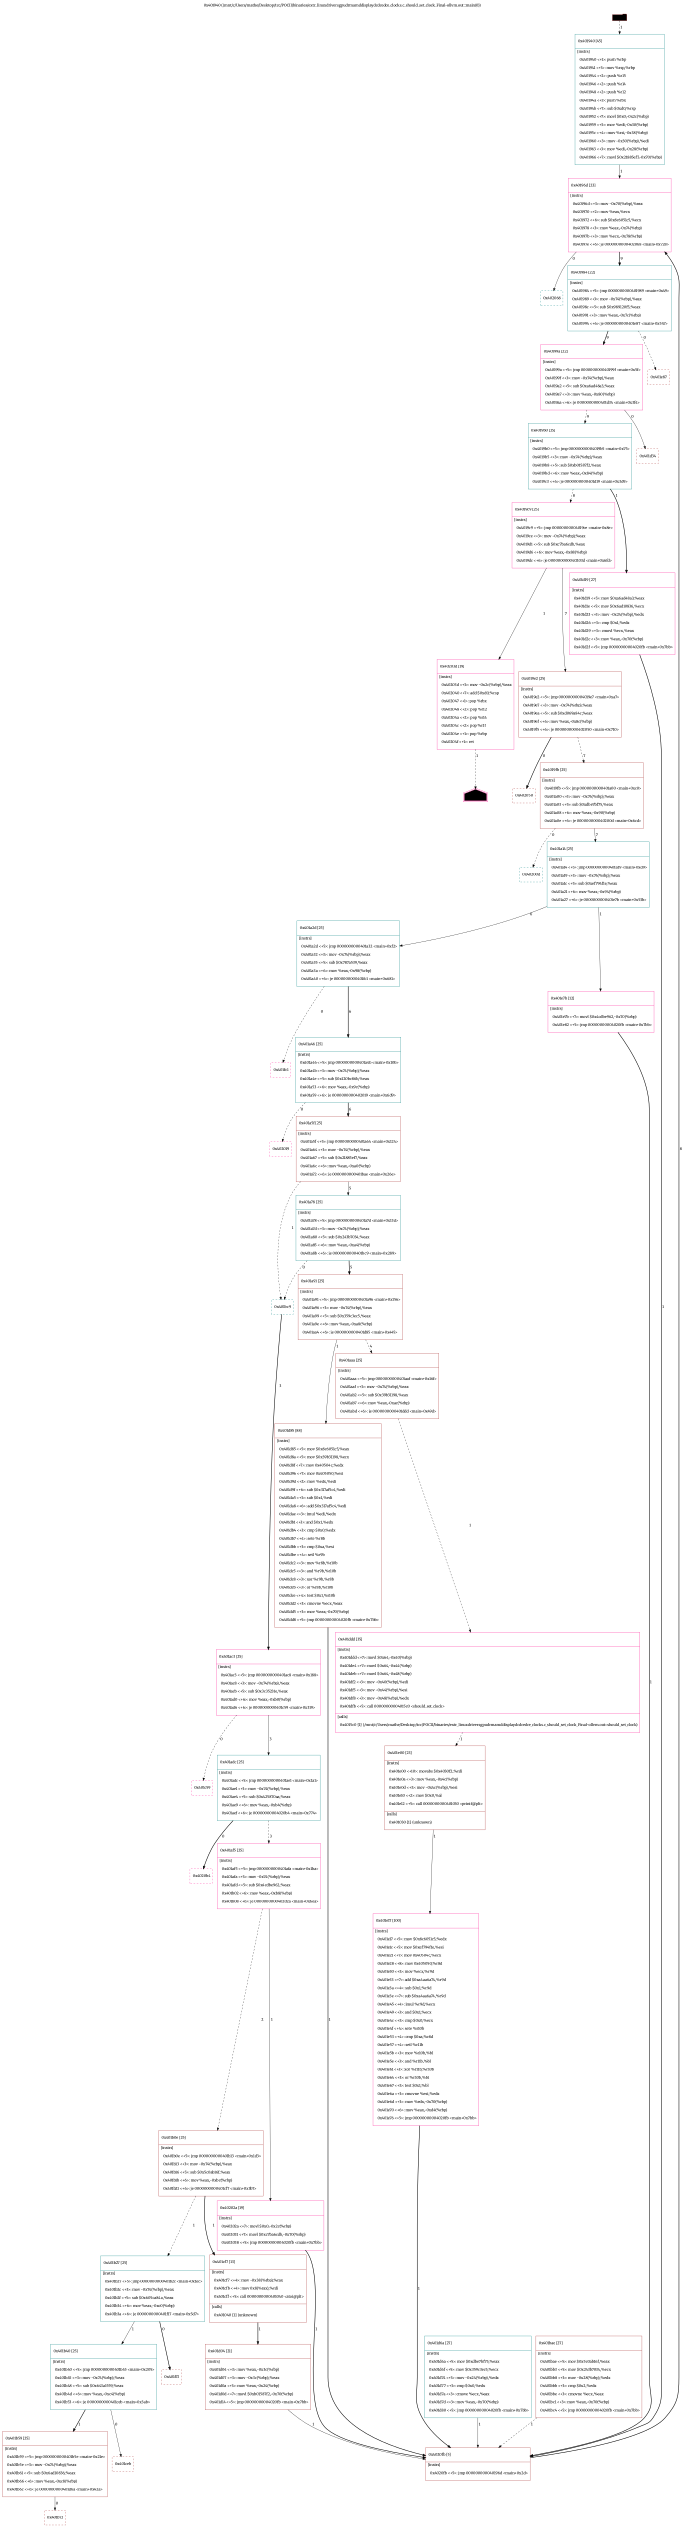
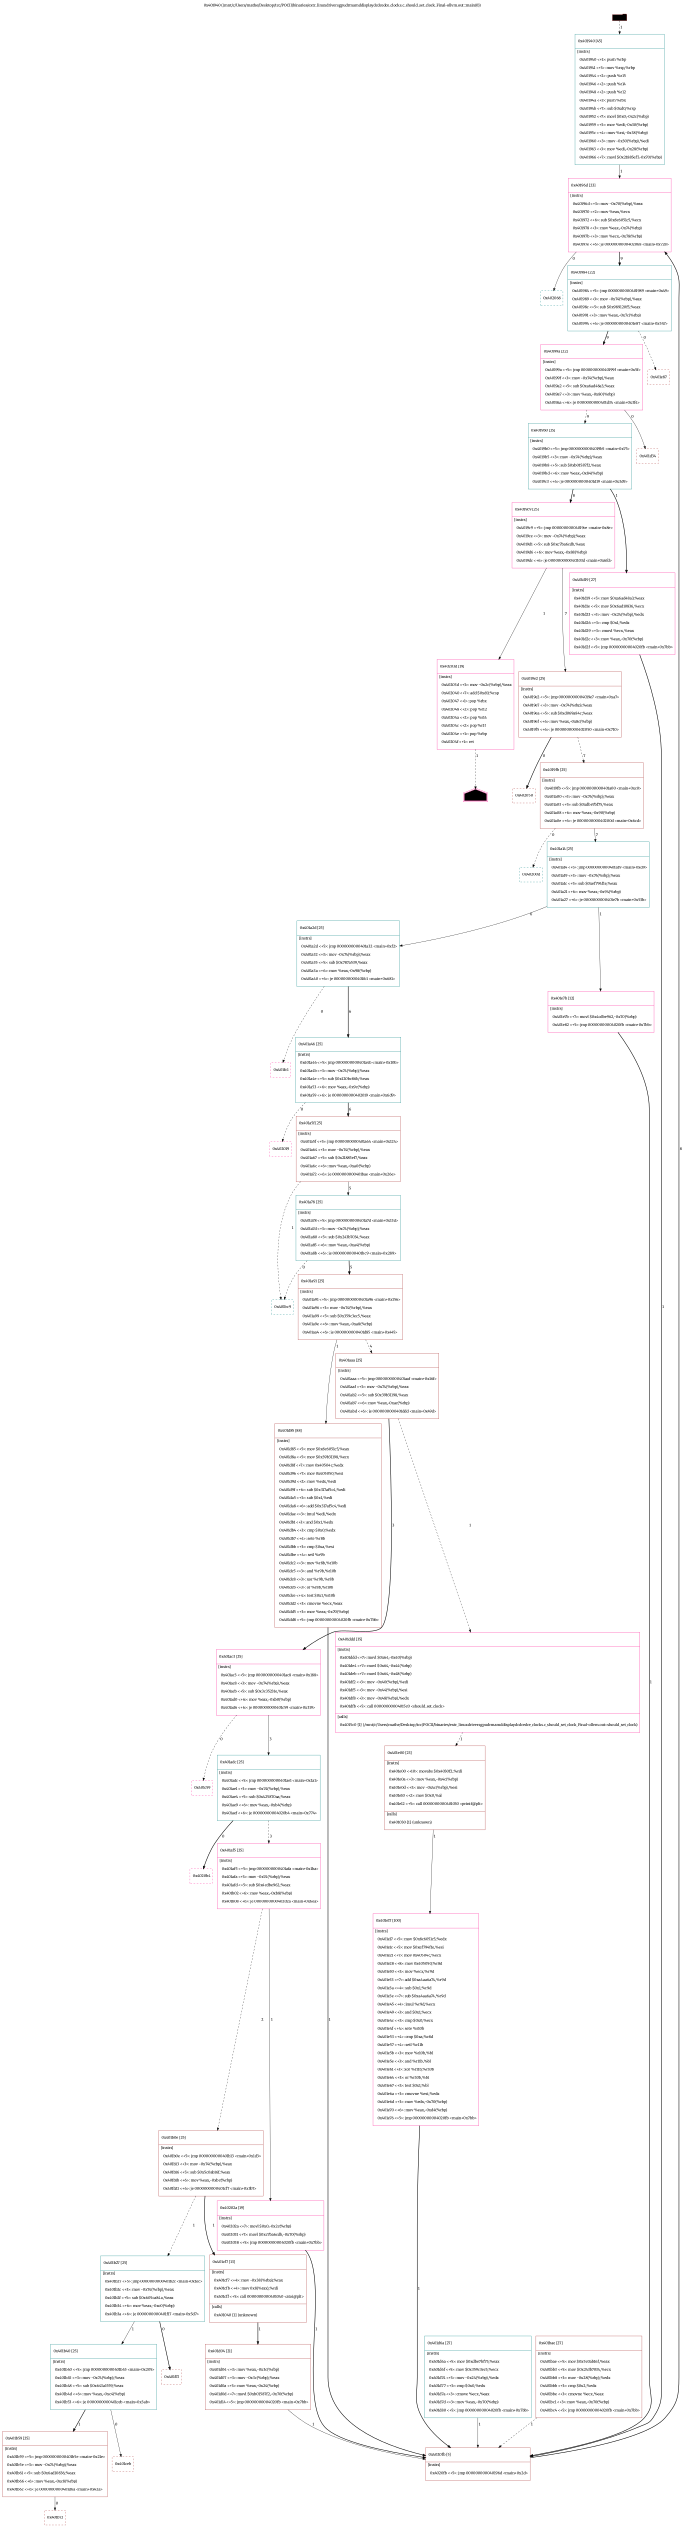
edge "0x4019b0 [25]" -> "0x4019c9 [25]": style dashed -> bold
edge "0x401bc9" -> "0x401ac3 [25]": now "0x401aaa [25]" -> "0x401ac3 [25]"
